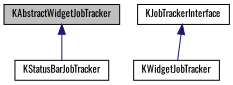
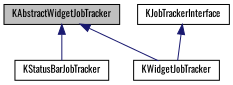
edge "KWidgetJobTracker" -> "KAbstractWidgetJobTracker": added
